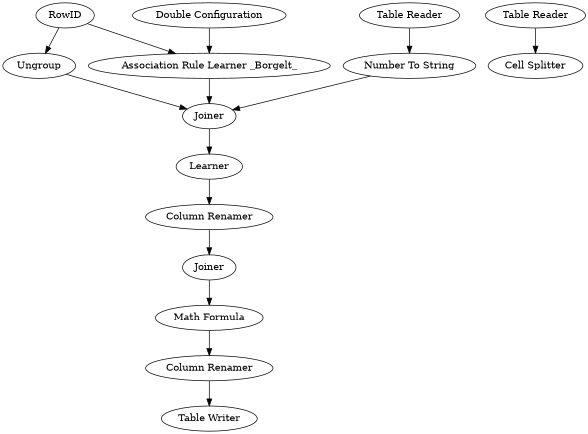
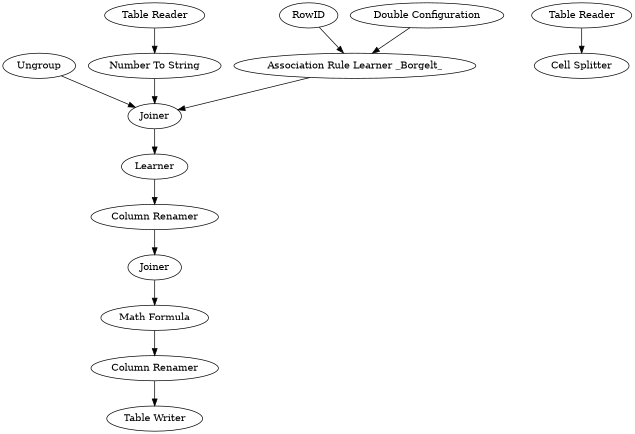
edge "RowID" -> "Ungroup": removed
